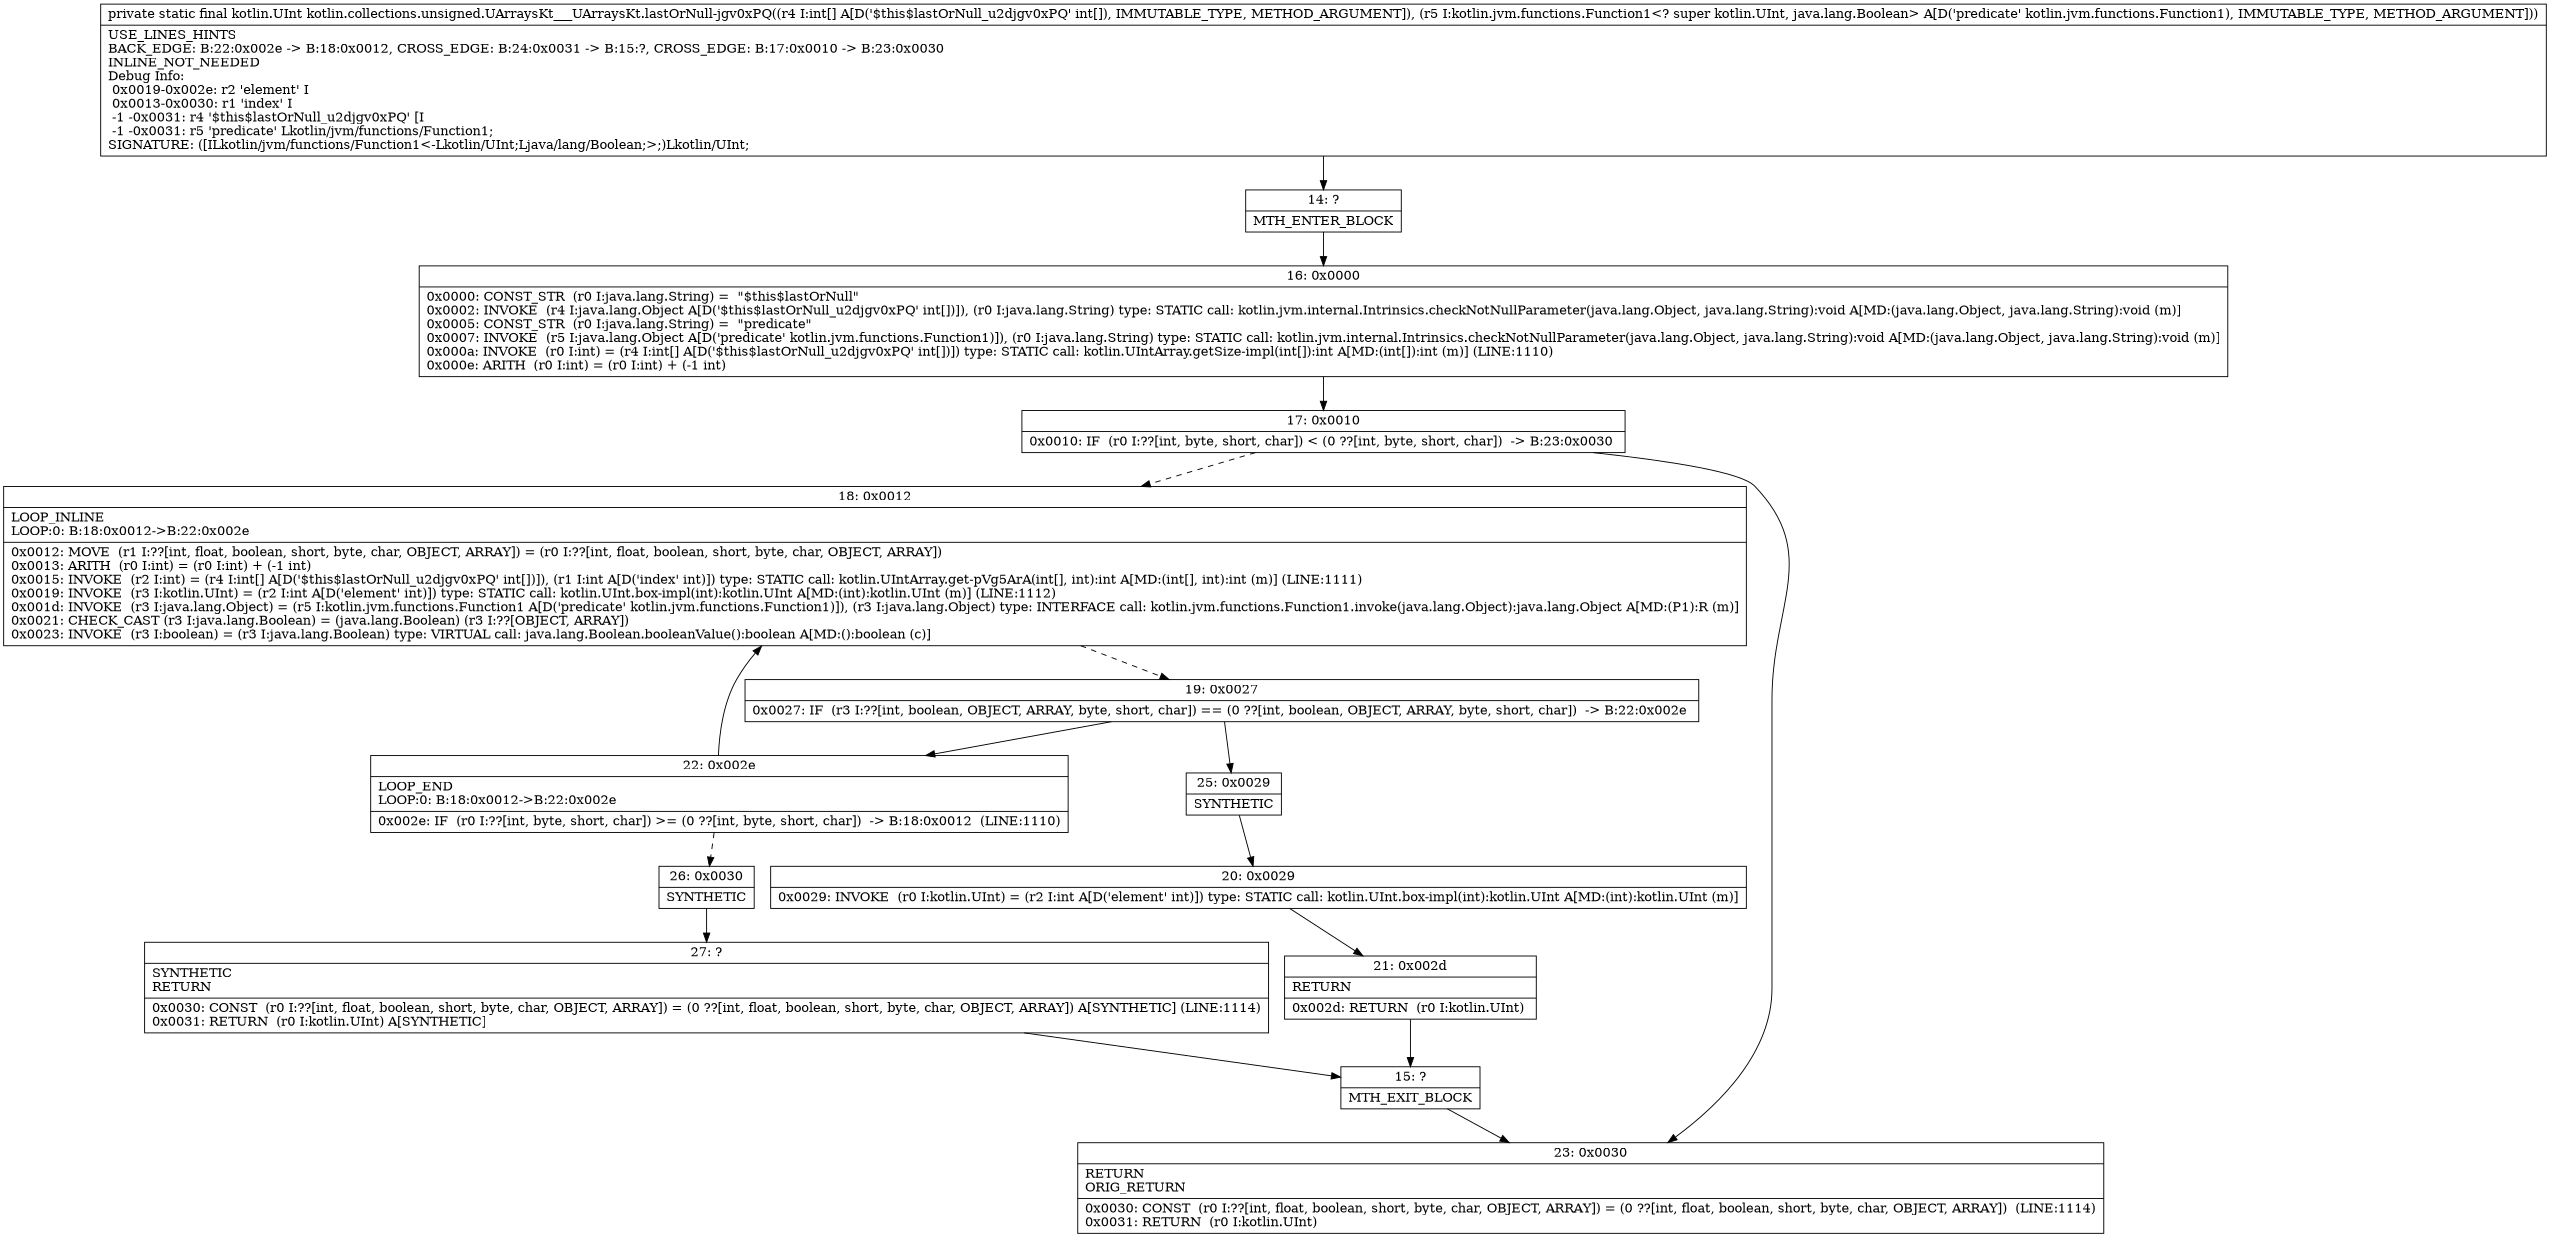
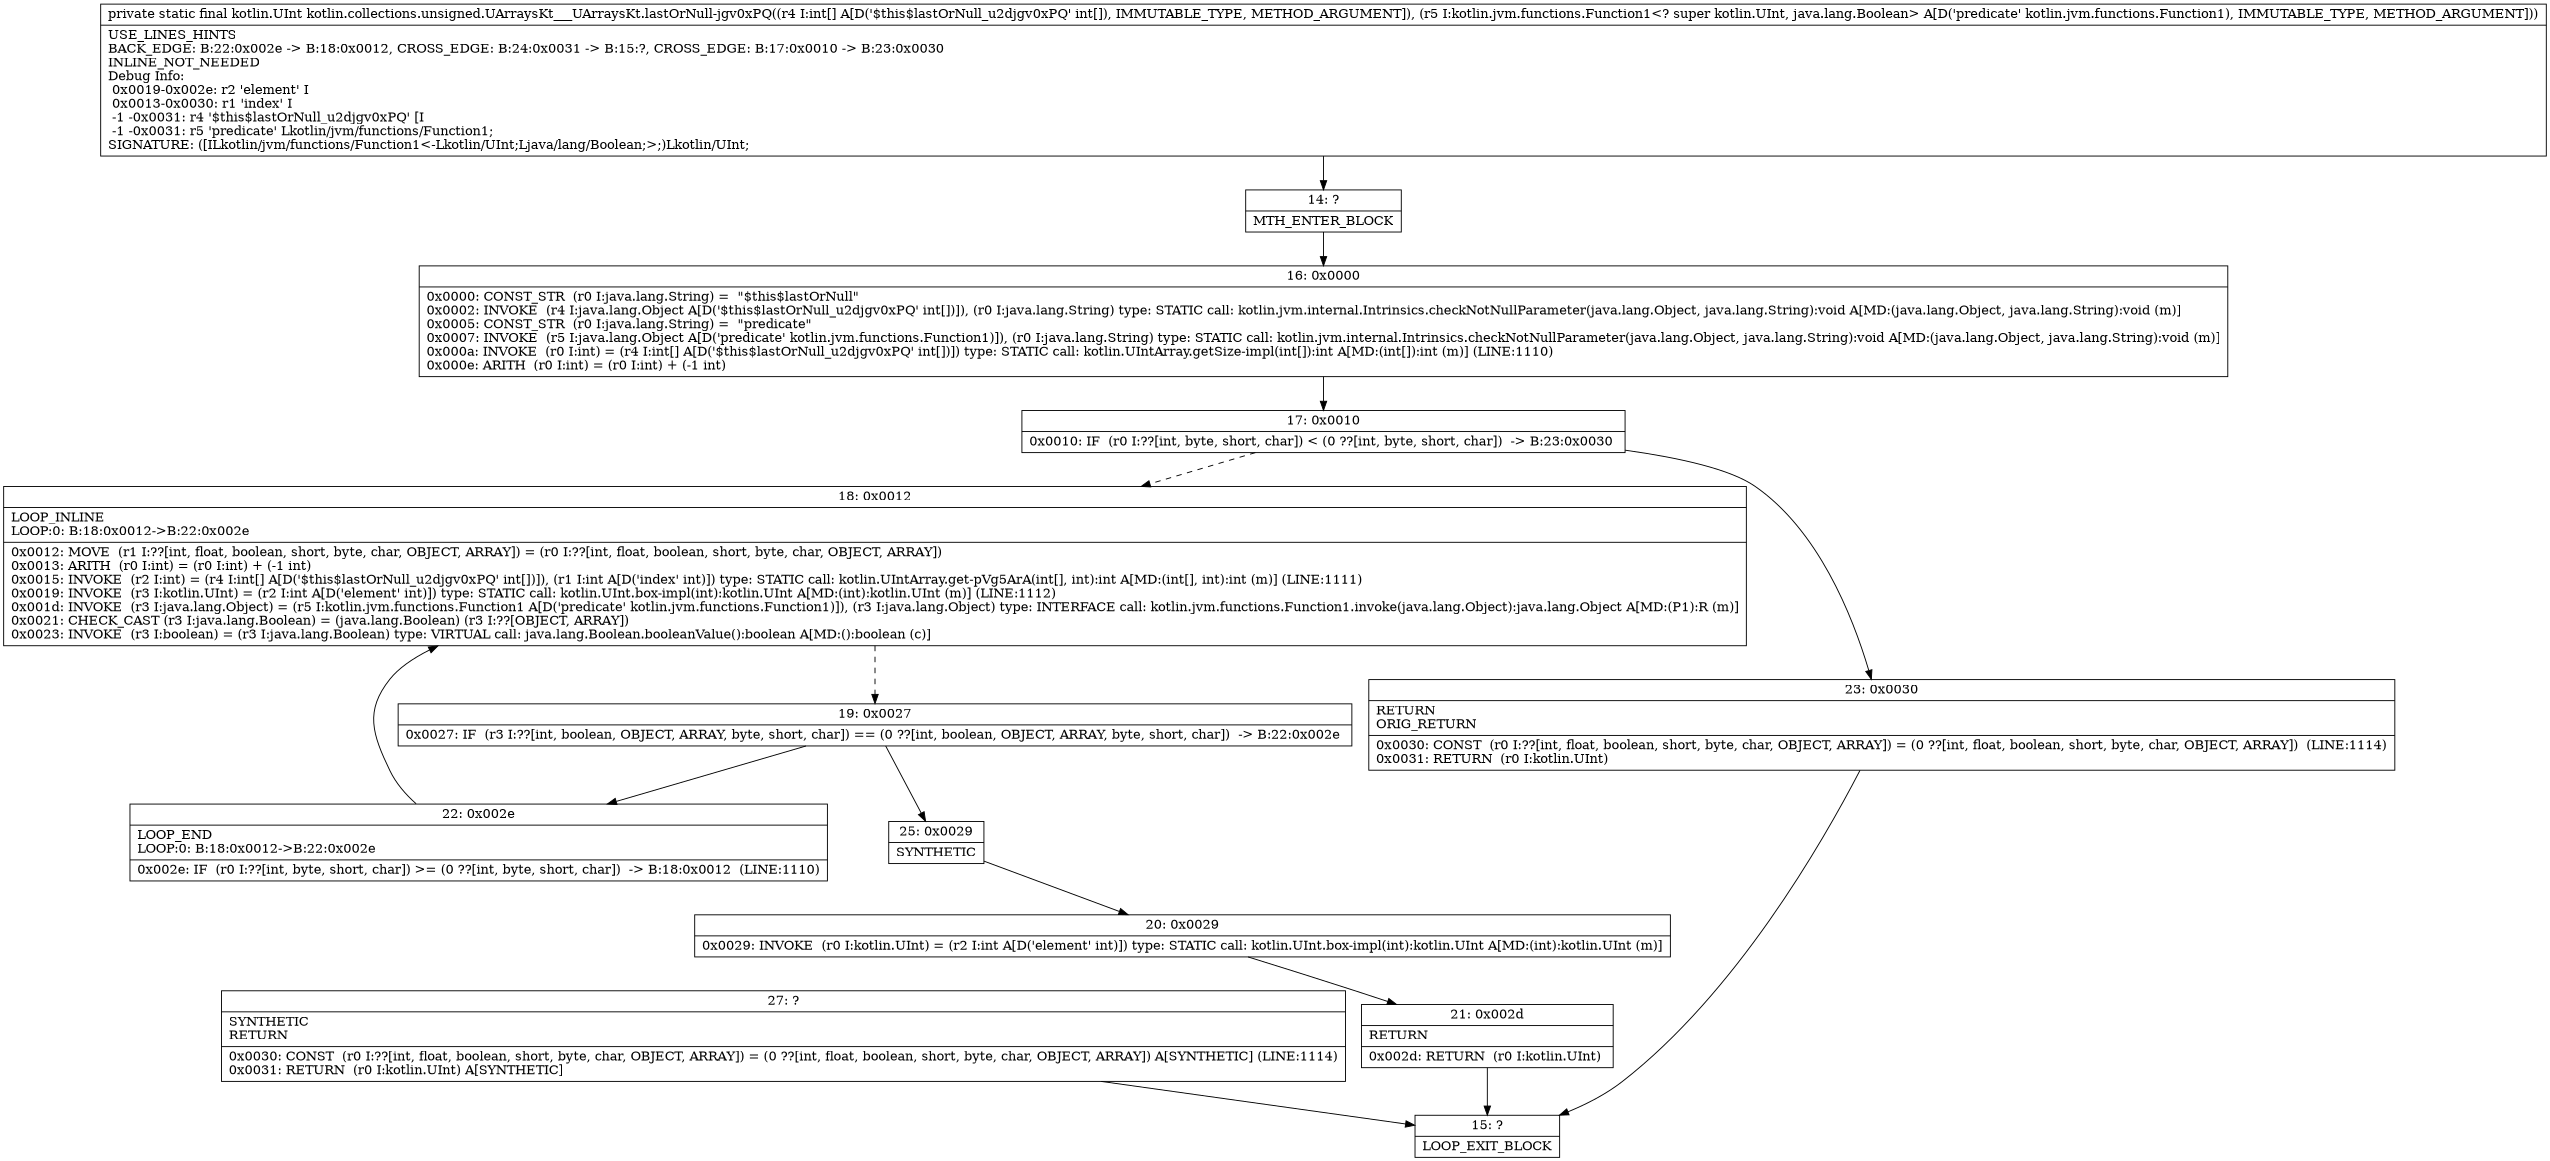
node "26: 0x0030": removed
node "15: ?": text "MTH_EXIT_BLOCK" -> "LOOP_EXIT_BLOCK"
edge "15: ?" -> "23: 0x0030": reversed
